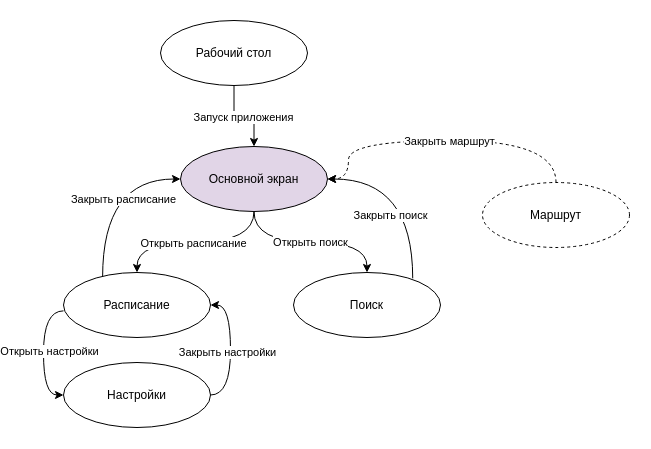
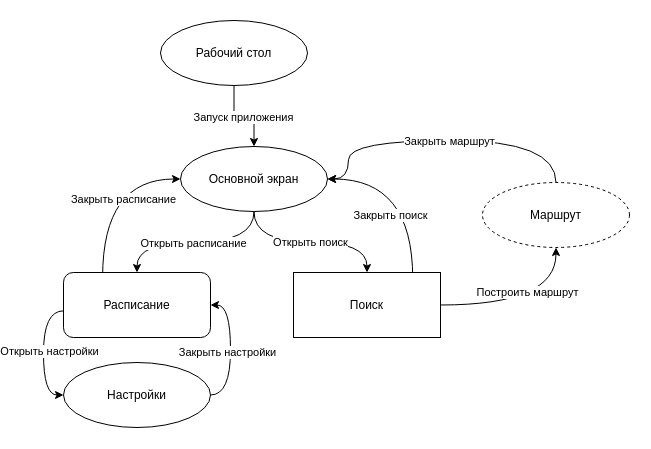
edge "Маршрут" -> "Основной экран": style dashed -> solid
node "Основной экран": fillcolor #e1d5e7 -> #ffffff
edge "Поиск" -> "Маршрут": added, label "Построить маршрут"
node "Расписание": shape ellipse -> rounded rectangle
node "Поиск": shape ellipse -> rectangle
